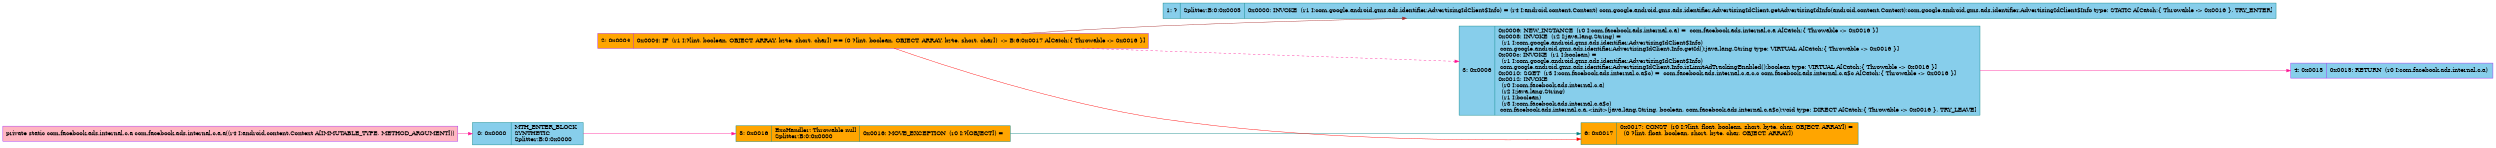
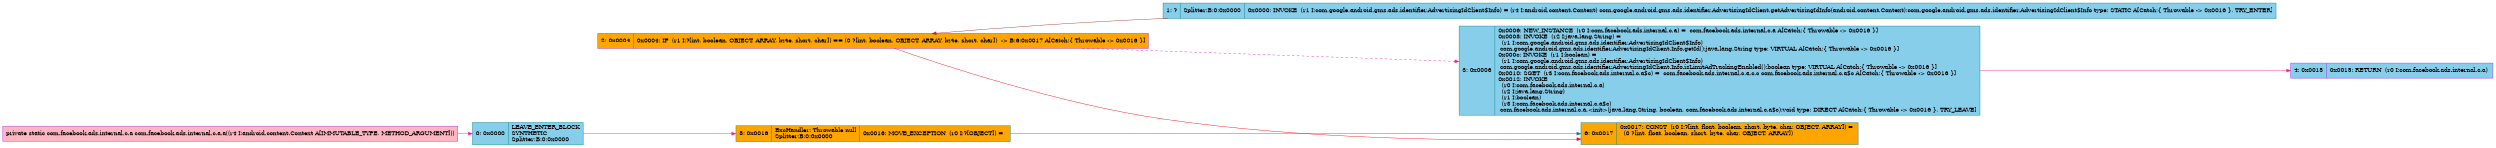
node "1: ?": text "Splitter:B:0:0x0005" -> "Splitter:B:0:0x0000"
edge "2: 0x0004" -> "1: ?": reversed
node "0: 0x0000": text "MTH_ENTER_BLOCK" -> "LEAVE_ENTER_BLOCK"
